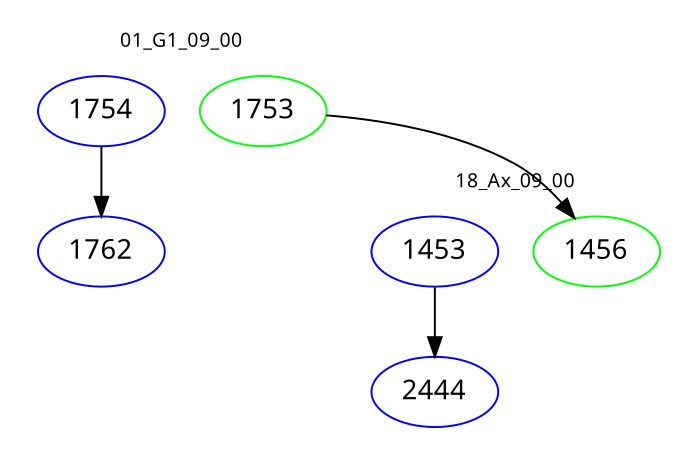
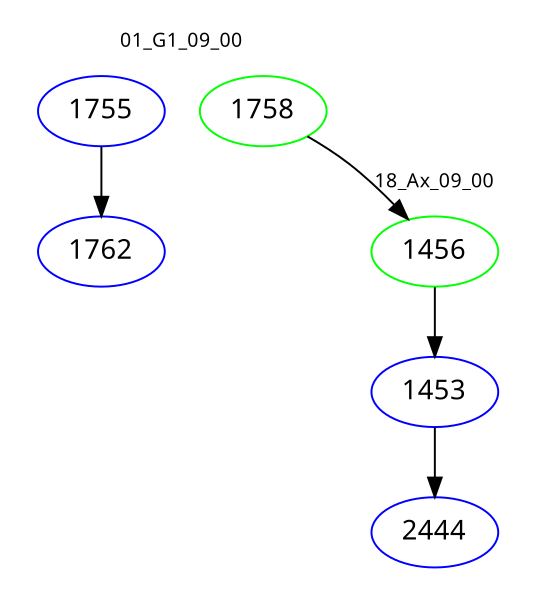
node "1754": label "1754" -> "1755"
node "1753": label "1753" -> "1758"
edge "1456" -> "1453": added
